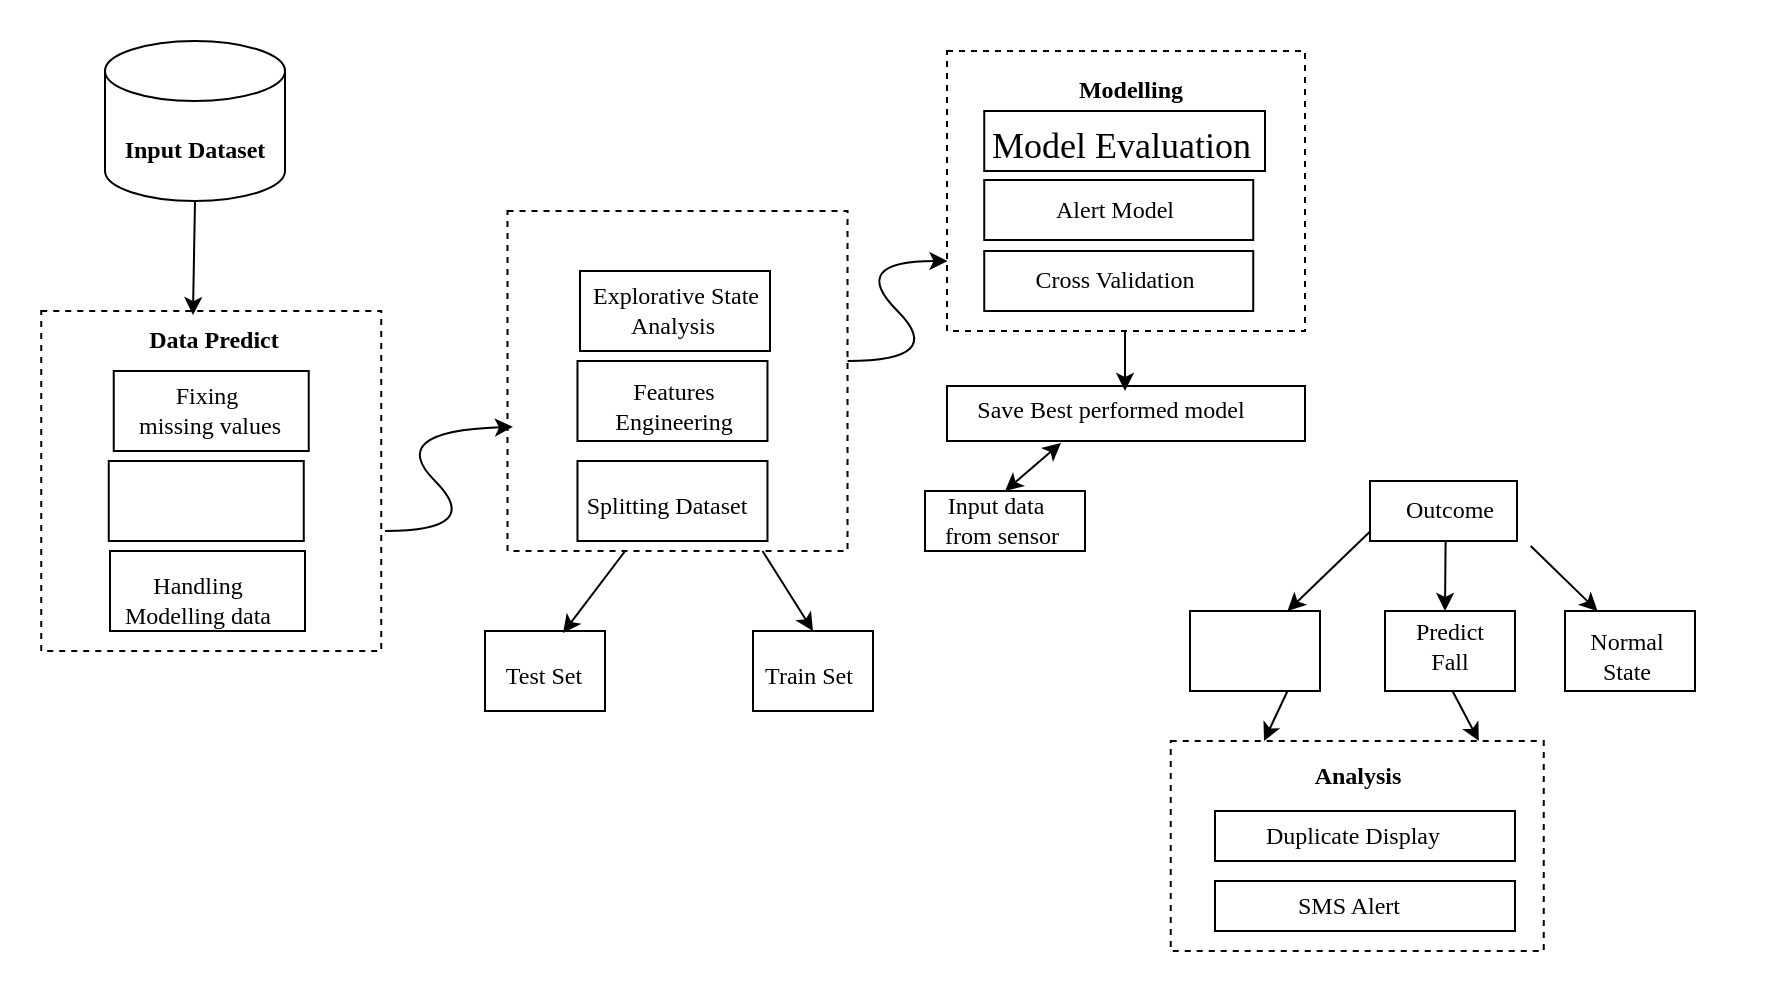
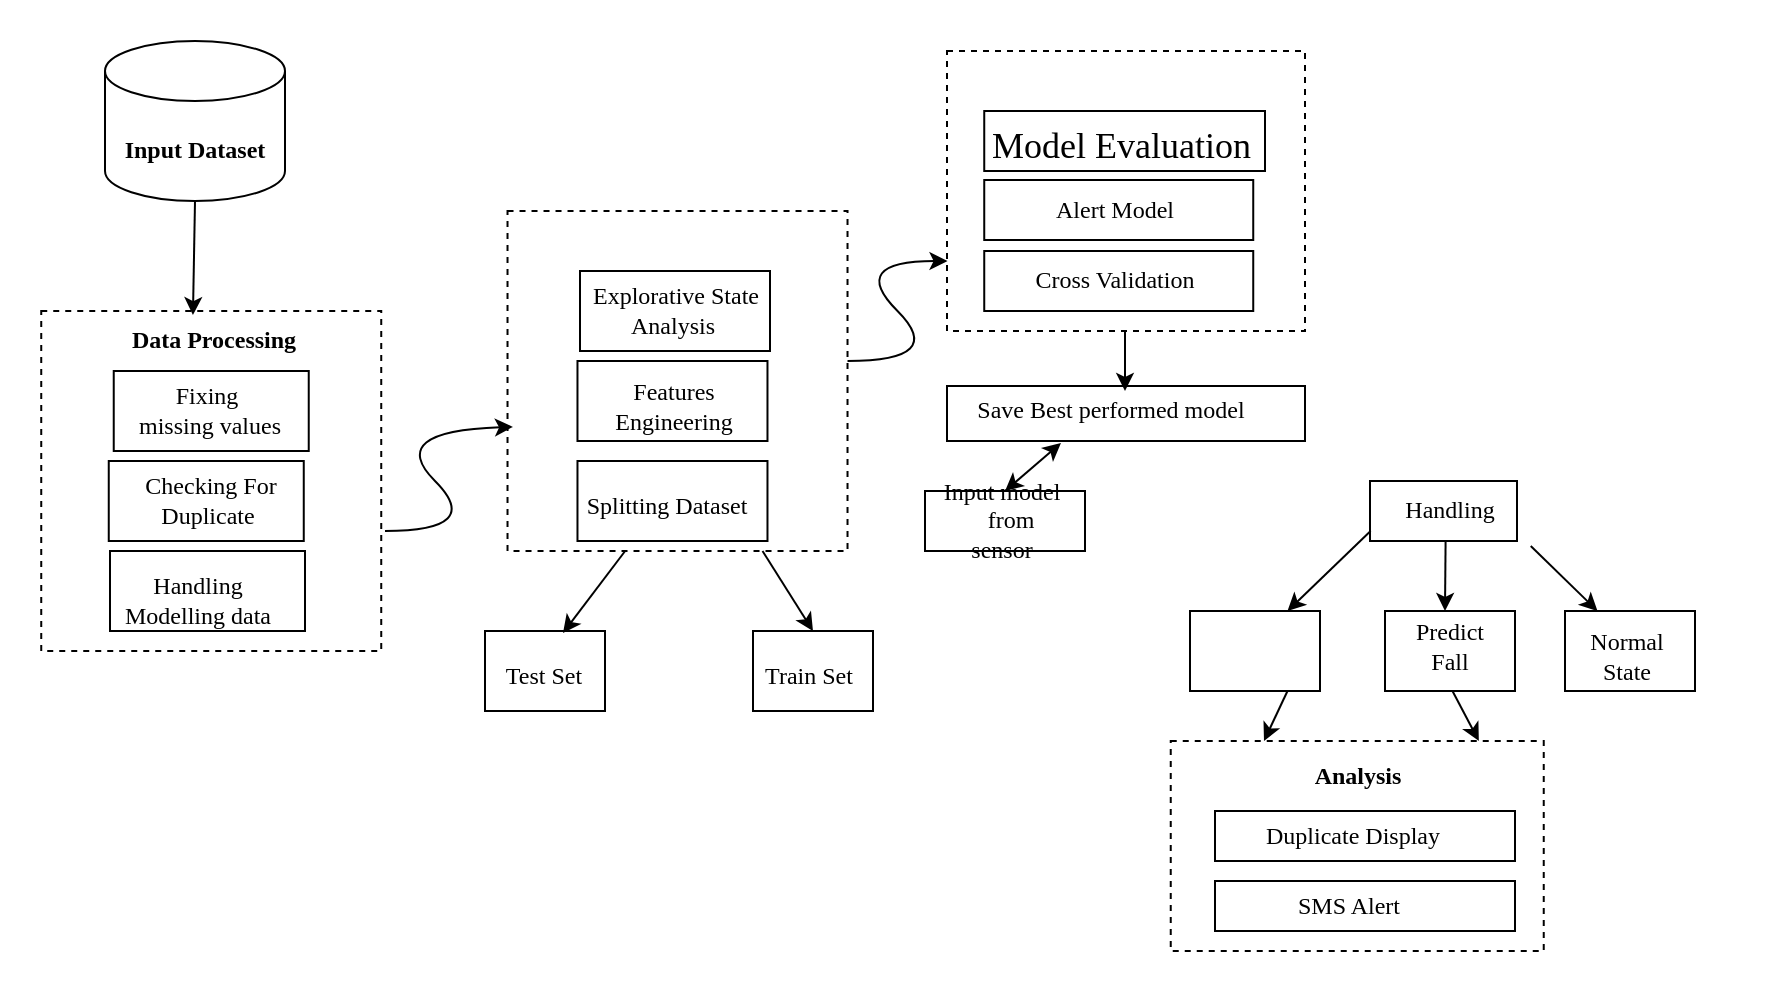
node "Modelling": removed
node "Data Predict": label "Data Predict" -> "Data Processing"
node "Checking For Duplicate": added
node "Outcome": label "Outcome" -> "Handling"
node "Input data from sensor": label "Input data from sensor" -> "Input model from sensor"
